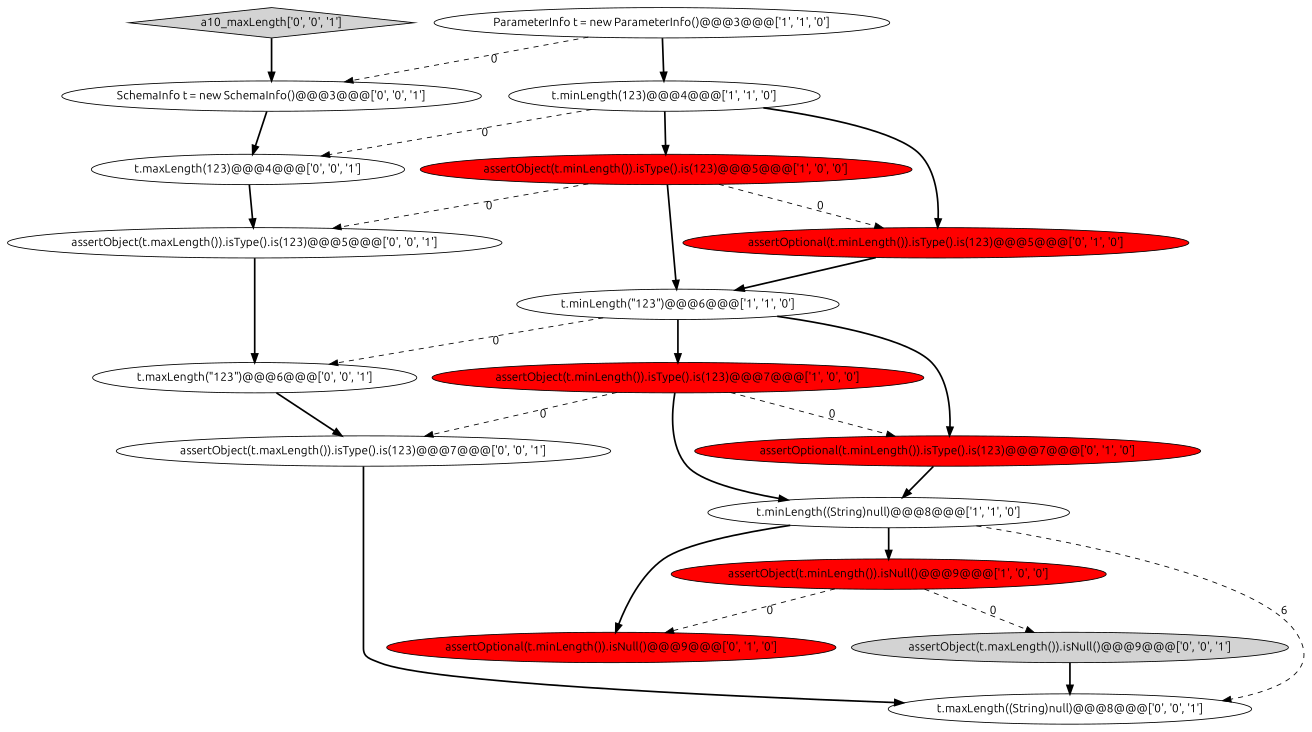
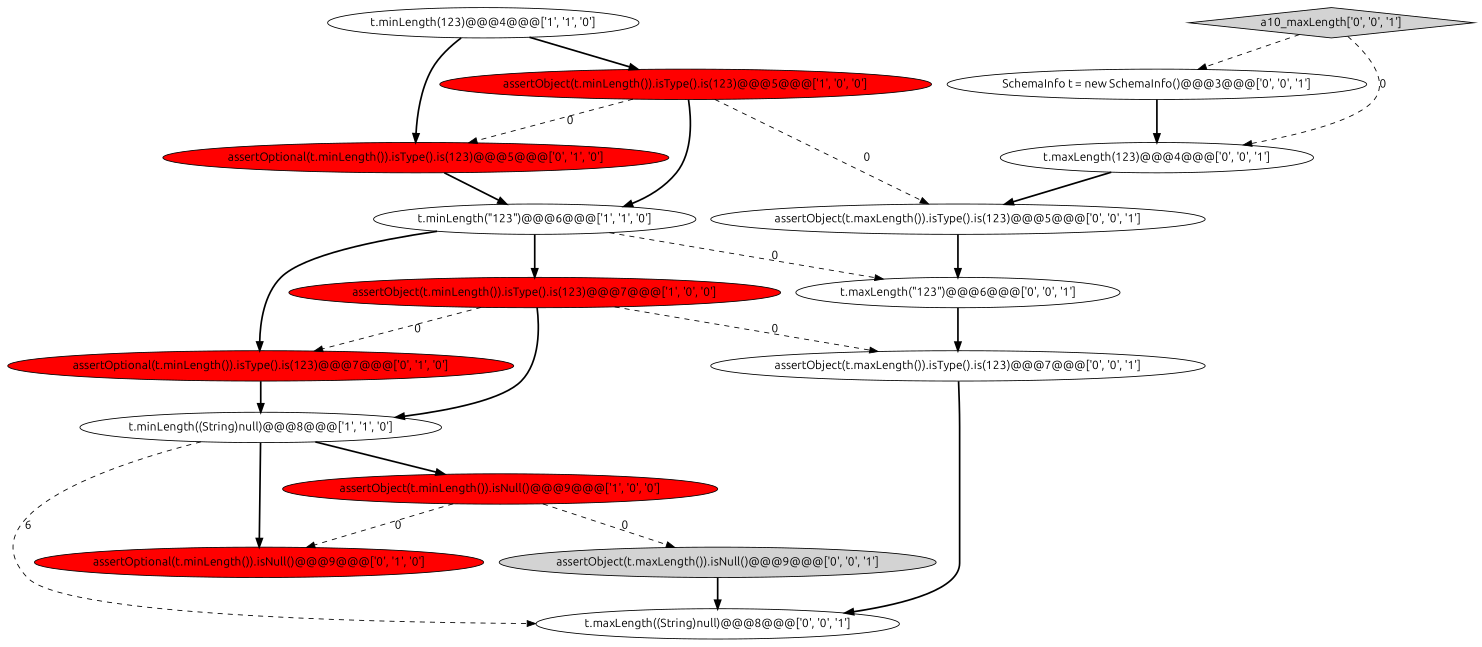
node "ParameterInfo t = new ParameterInfo()@@@3@@@['1', '1', '0']": removed
edge "a10_maxLength['0', '0', '1']" -> "SchemaInfo t = new SchemaInfo()@@@3@@@['0', '0', '1']": style bold -> dashed
edge "t.minLength(123)@@@4@@@['1', '1', '0']" -> "t.maxLength(123)@@@4@@@['0', '0', '1']": now "a10_maxLength['0', '0', '1']" -> "t.maxLength(123)@@@4@@@['0', '0', '1']"
